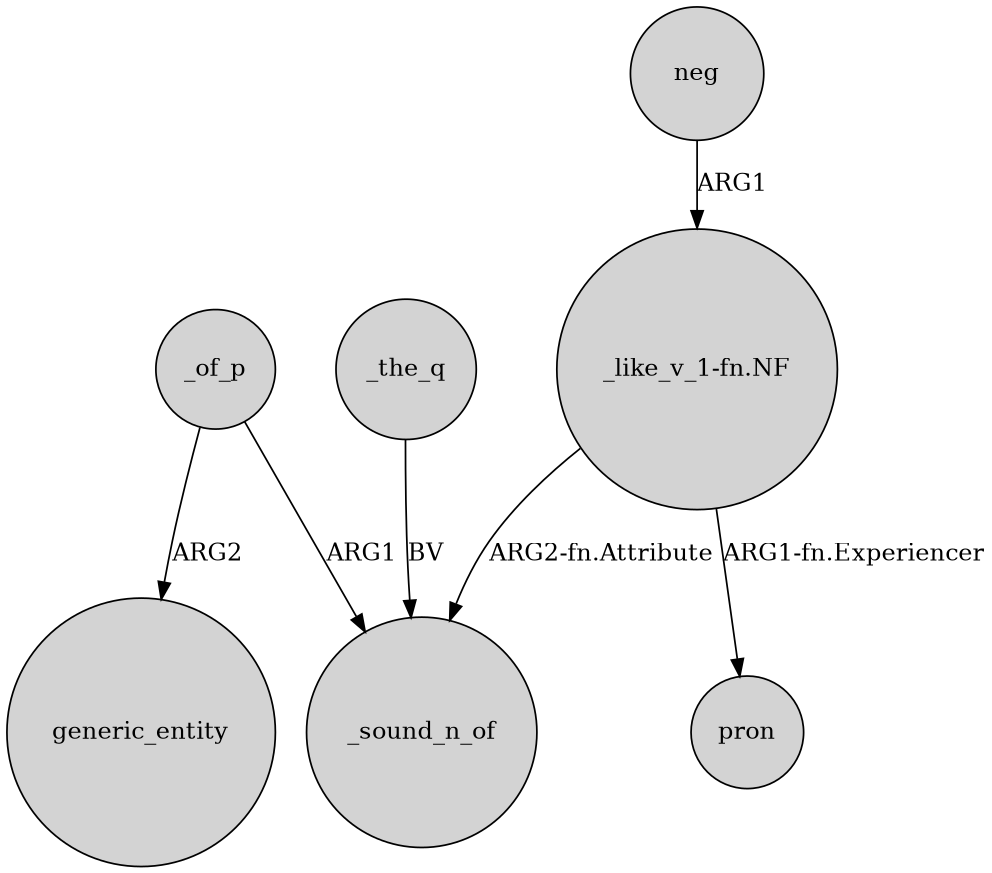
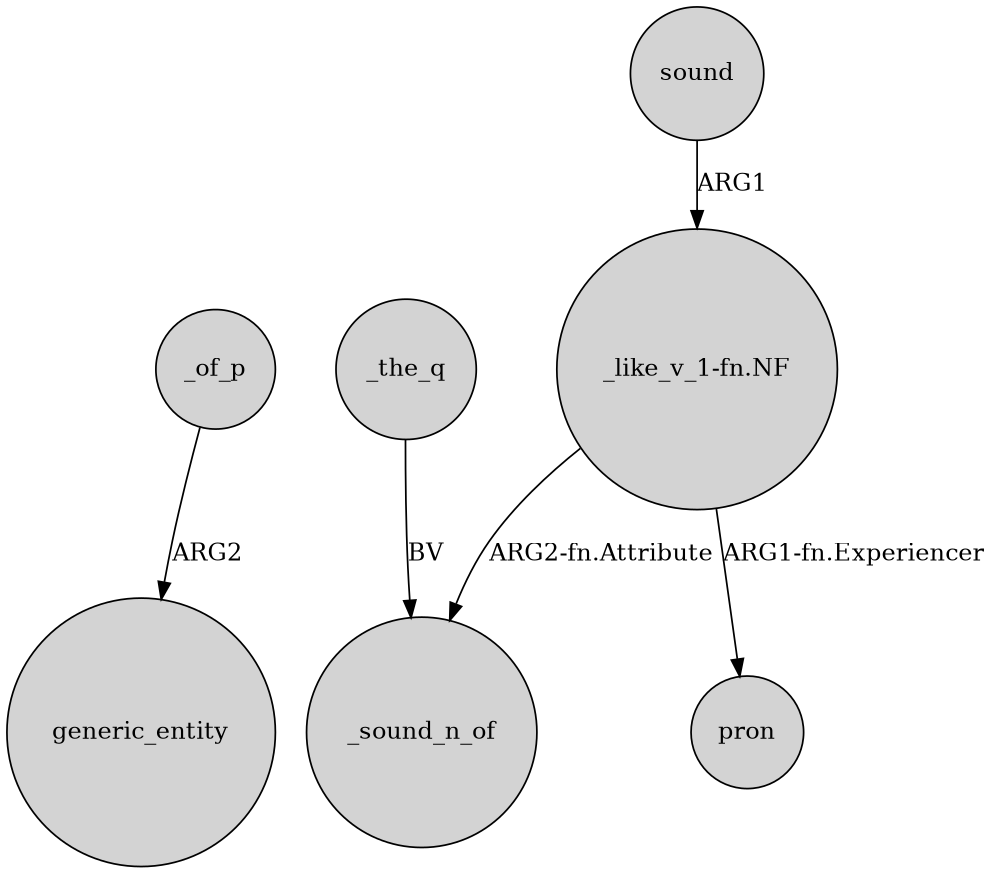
node "neg": label "neg" -> "sound"
edge "_of_p" -> "_sound_n_of": removed, label "ARG1"
